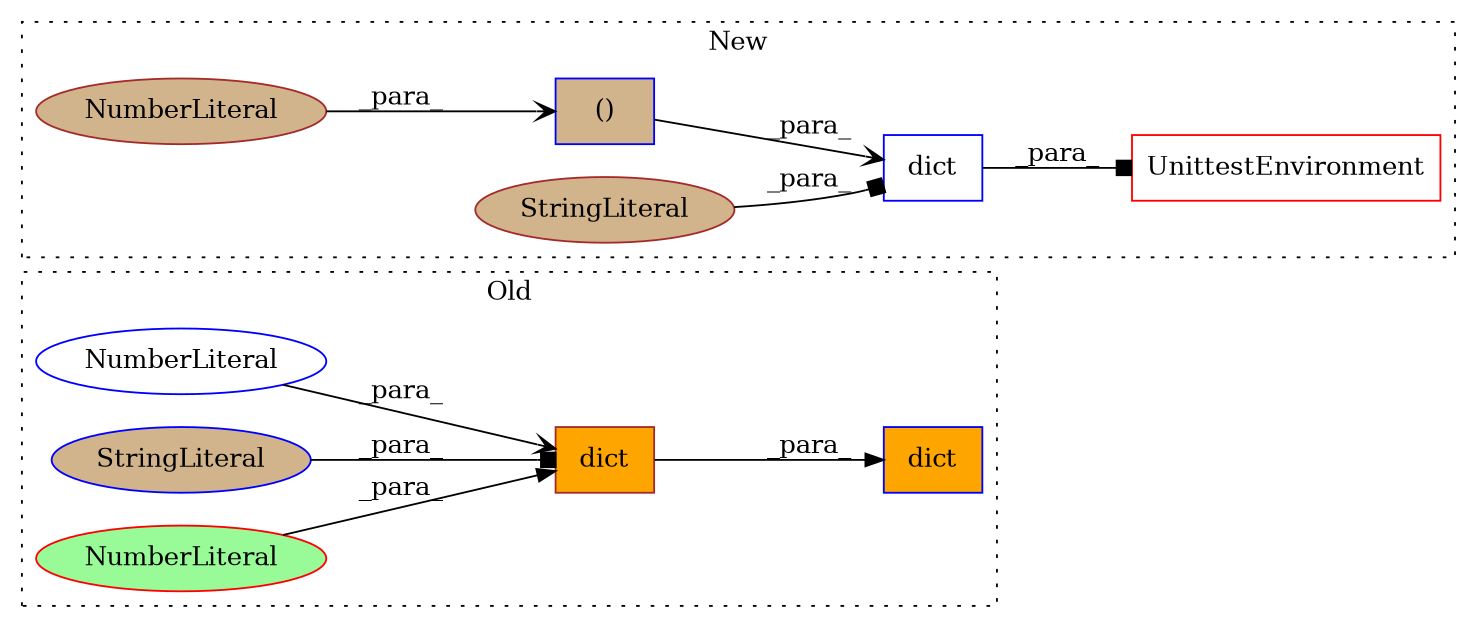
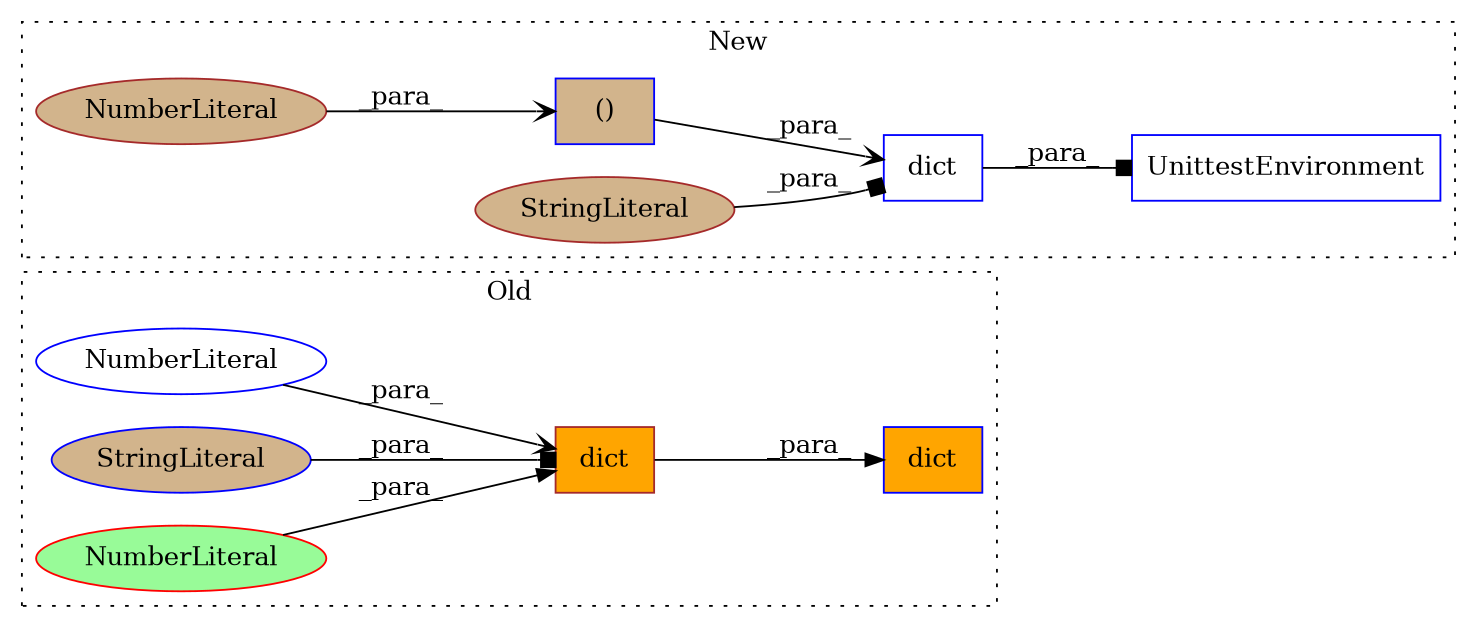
node "UnittestEnvironment": color red -> blue
